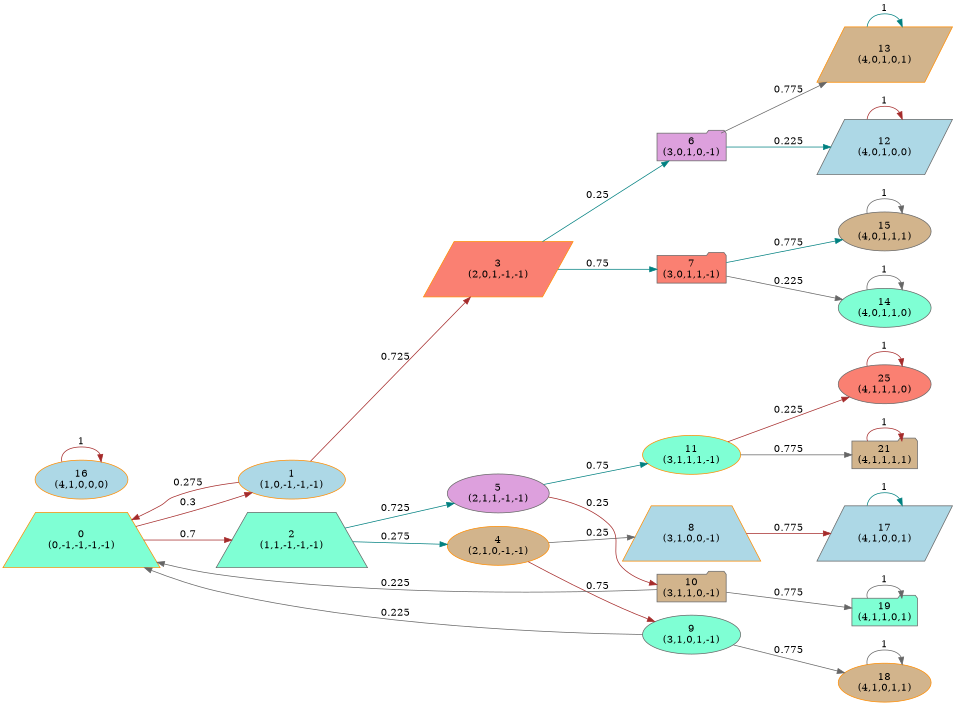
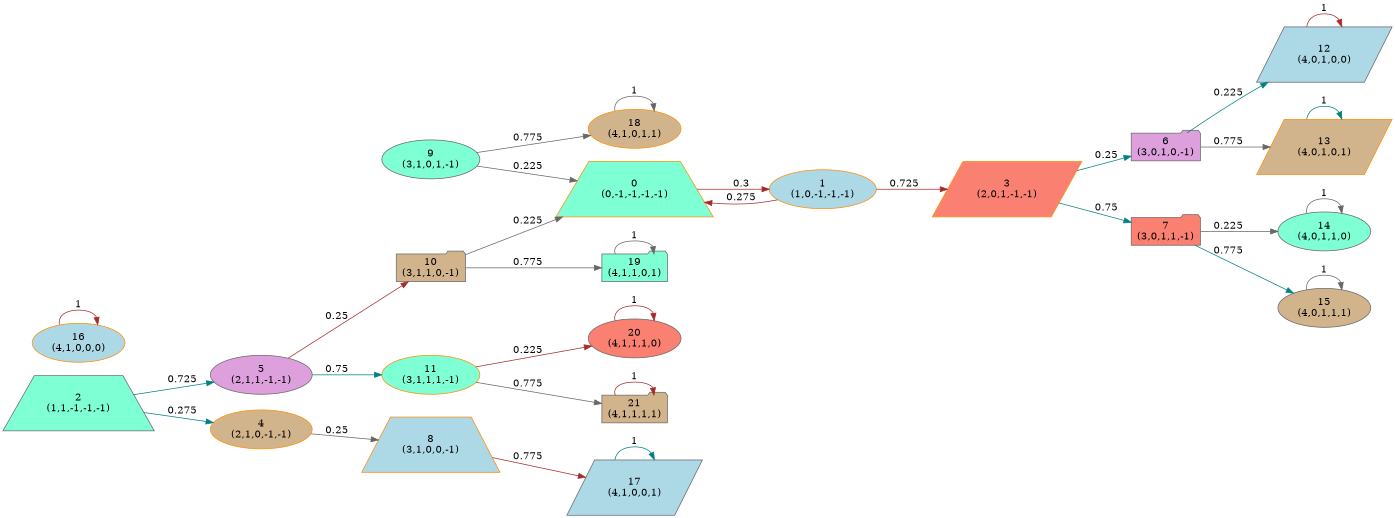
node "25 (4,1,1,1,0)": label "25 (4,1,1,1,0)" -> "20 (4,1,1,1,0)"
edge "0 (0,-1,-1,-1,-1)" -> "2 (1,1,-1,-1,-1)": removed, label "0.7"
edge "4 (2,1,0,-1,-1)" -> "9 (3,1,0,1,-1)": removed, label "0.75"
